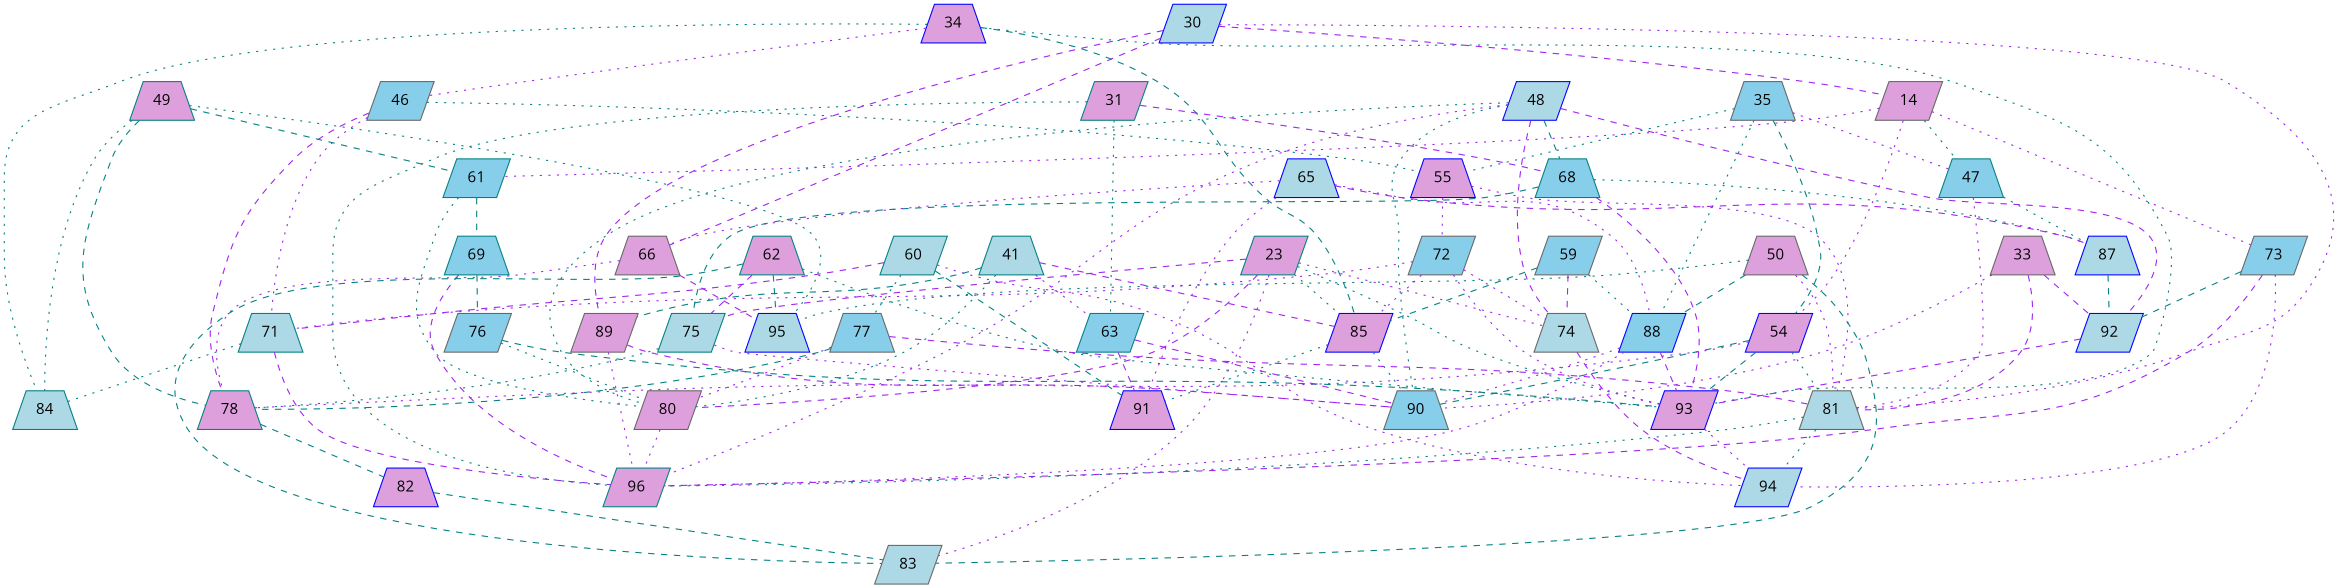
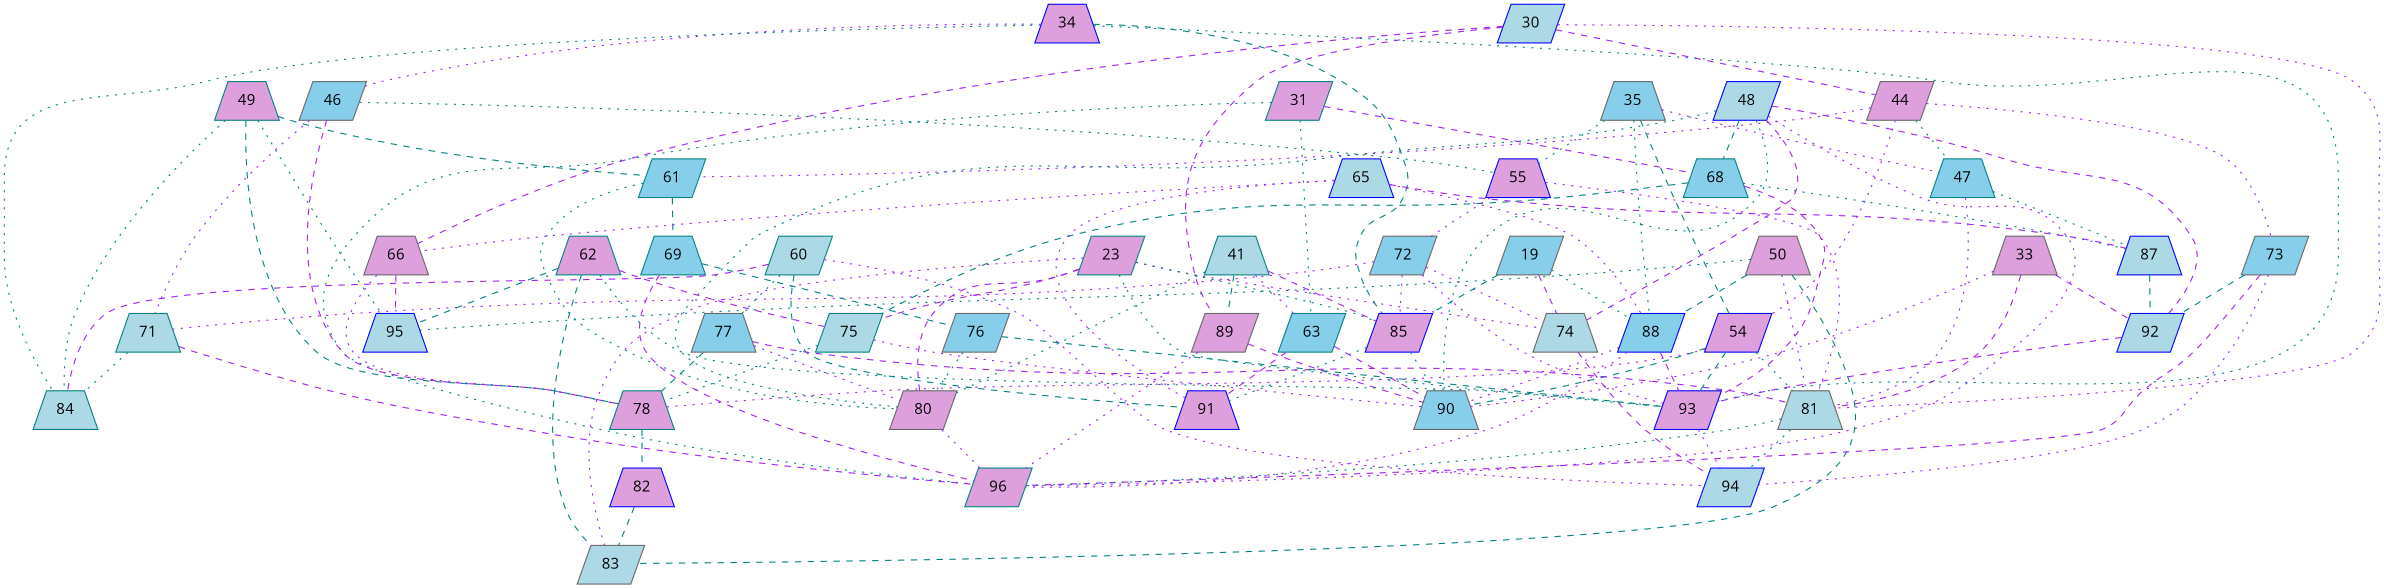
node "14": label "14" -> "44"
node "59": label "59" -> "19"
edge "60" -- "71": now "60" -- "84"
